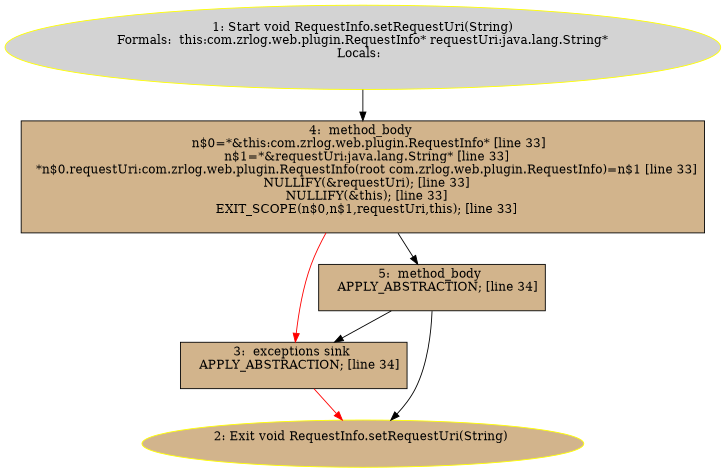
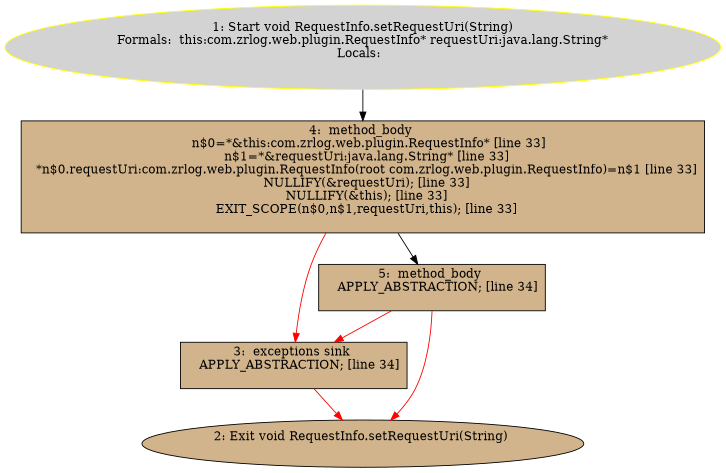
edge "5:  method_body APPLY_ABSTRACTION; [line 34]" -> "3:  exceptions sink APPLY_ABSTRACTION; [line 34]": color black -> red
edge "5:  method_body APPLY_ABSTRACTION; [line 34]" -> "2: Exit void RequestInfo.setRequestUri(String)": color black -> red
node "2: Exit void RequestInfo.setRequestUri(String)": color yellow -> black
